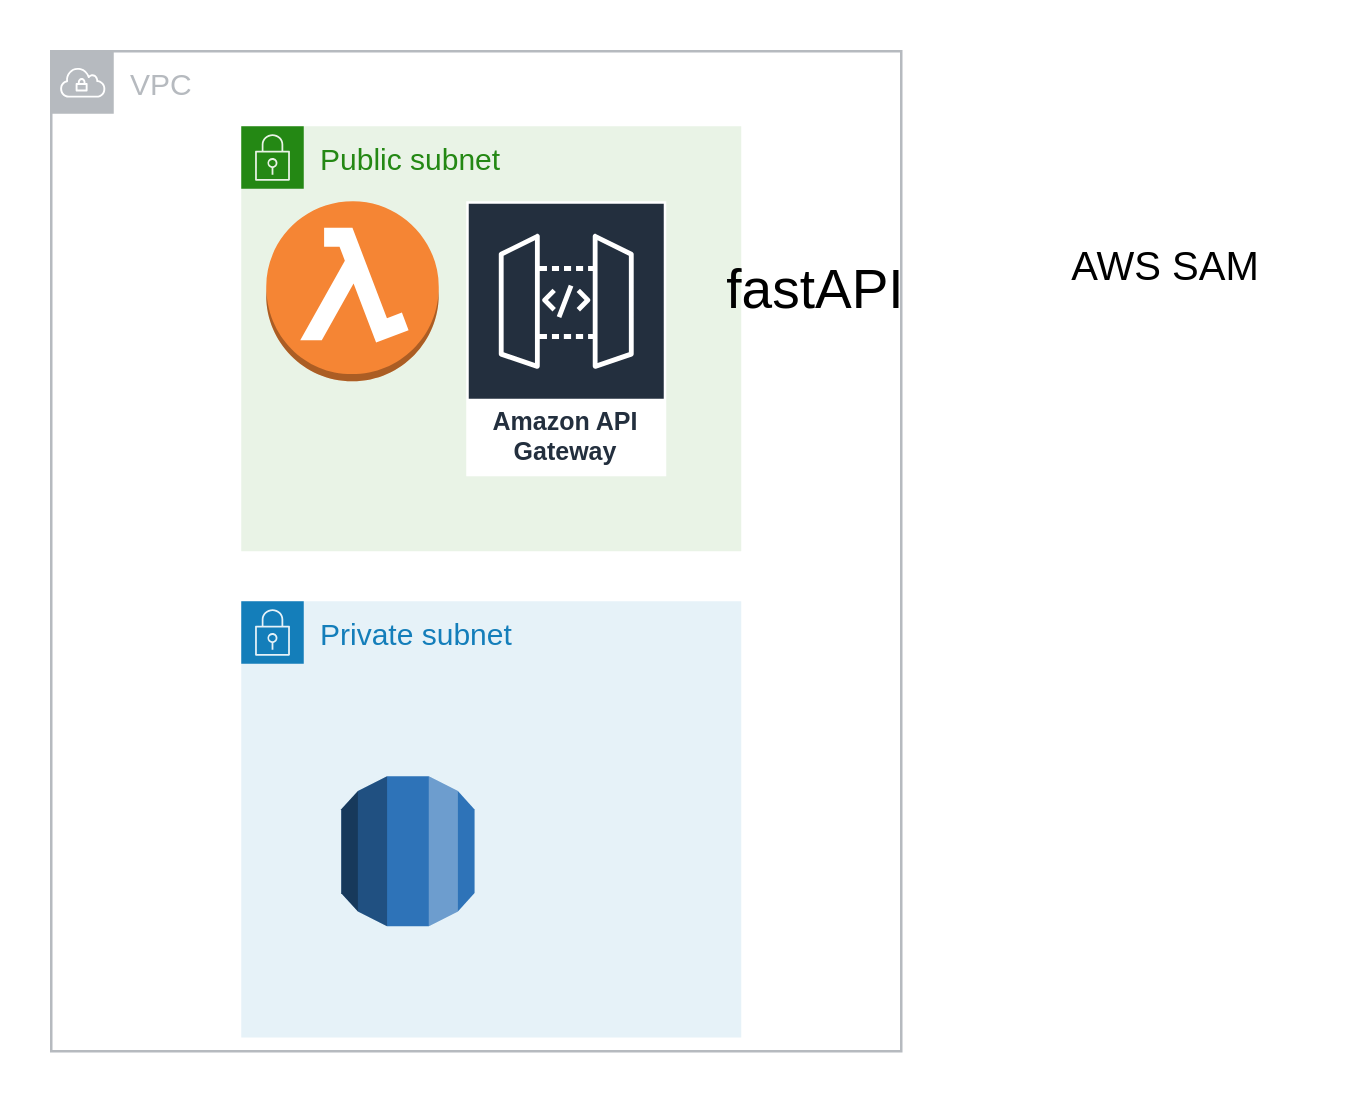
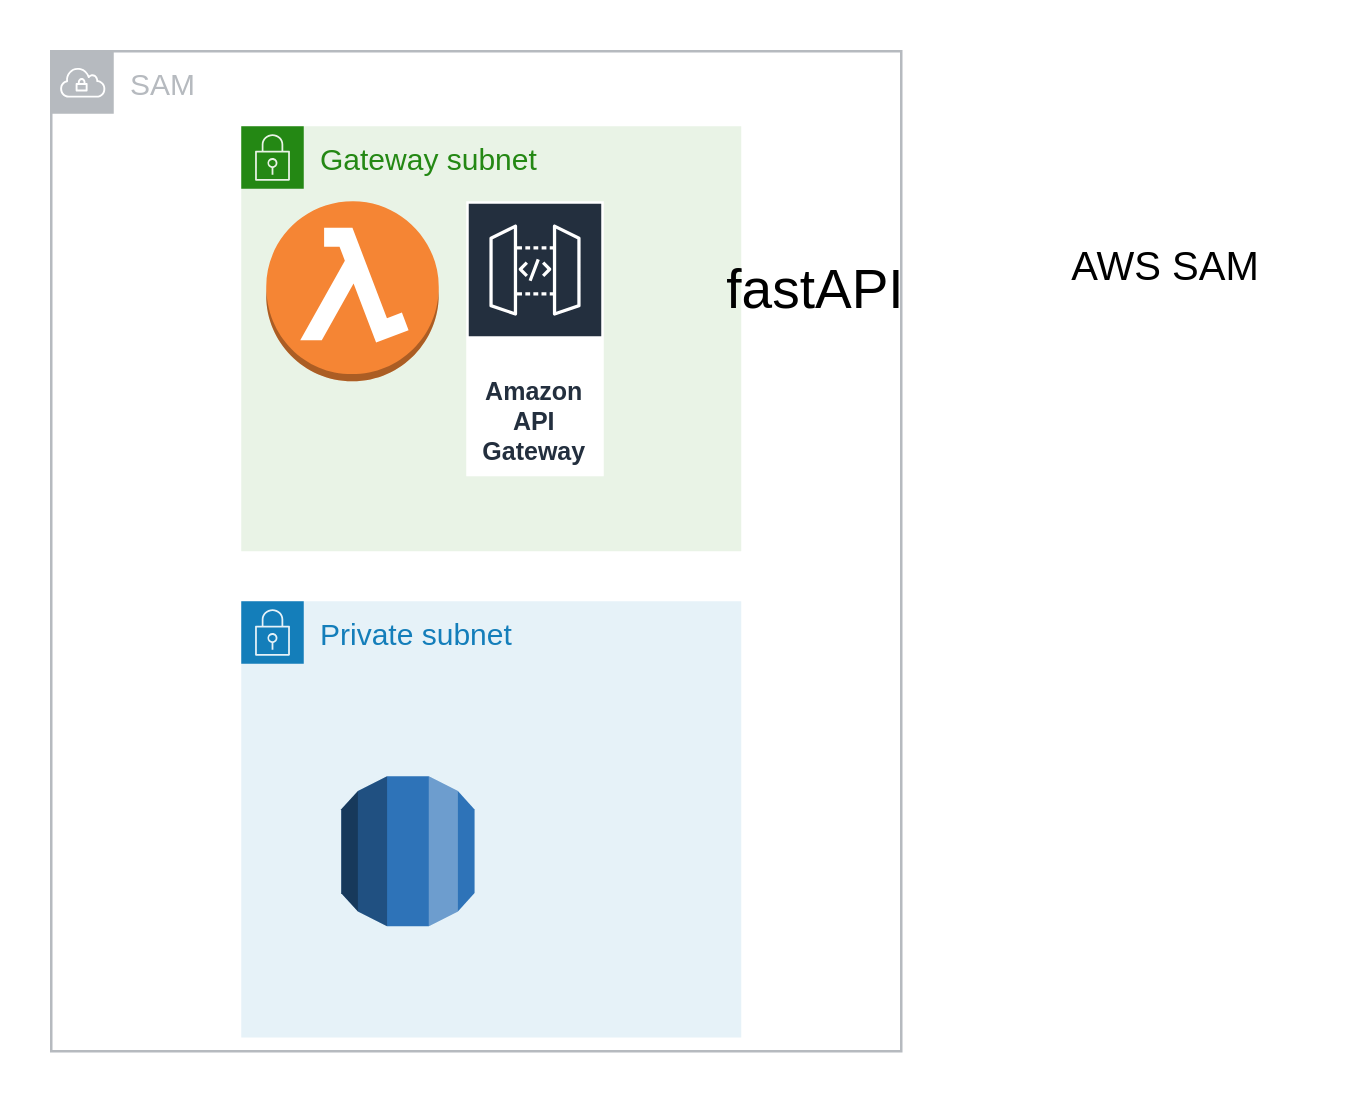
node "VPC": label "VPC" -> "SAM"
node "Public subnet": label "Public subnet" -> "Gateway subnet"
node "Amazon API Gateway": size 200x275 -> 138x275
